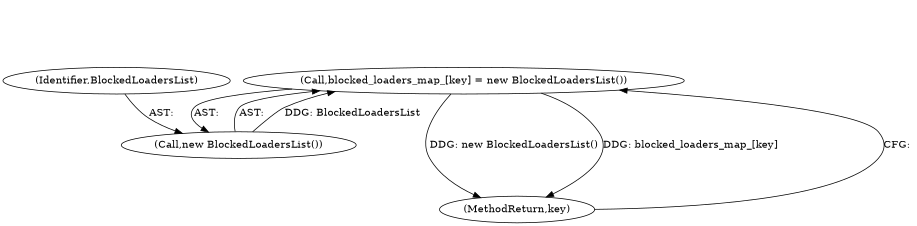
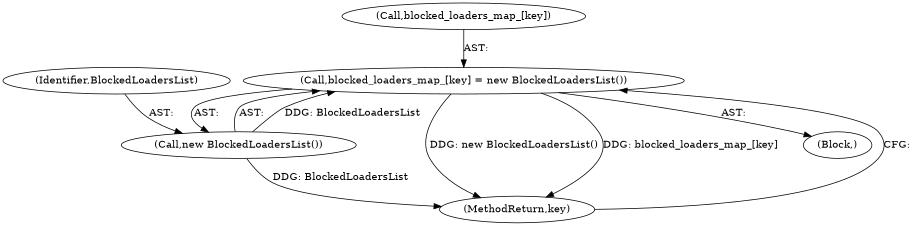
node "(Call,blocked_loaders_map_[key])": added
node "(Block,)": added
edge "(Call,new BlockedLoadersList())" -> "(MethodReturn,key)": added, label "DDG: BlockedLoadersList"
